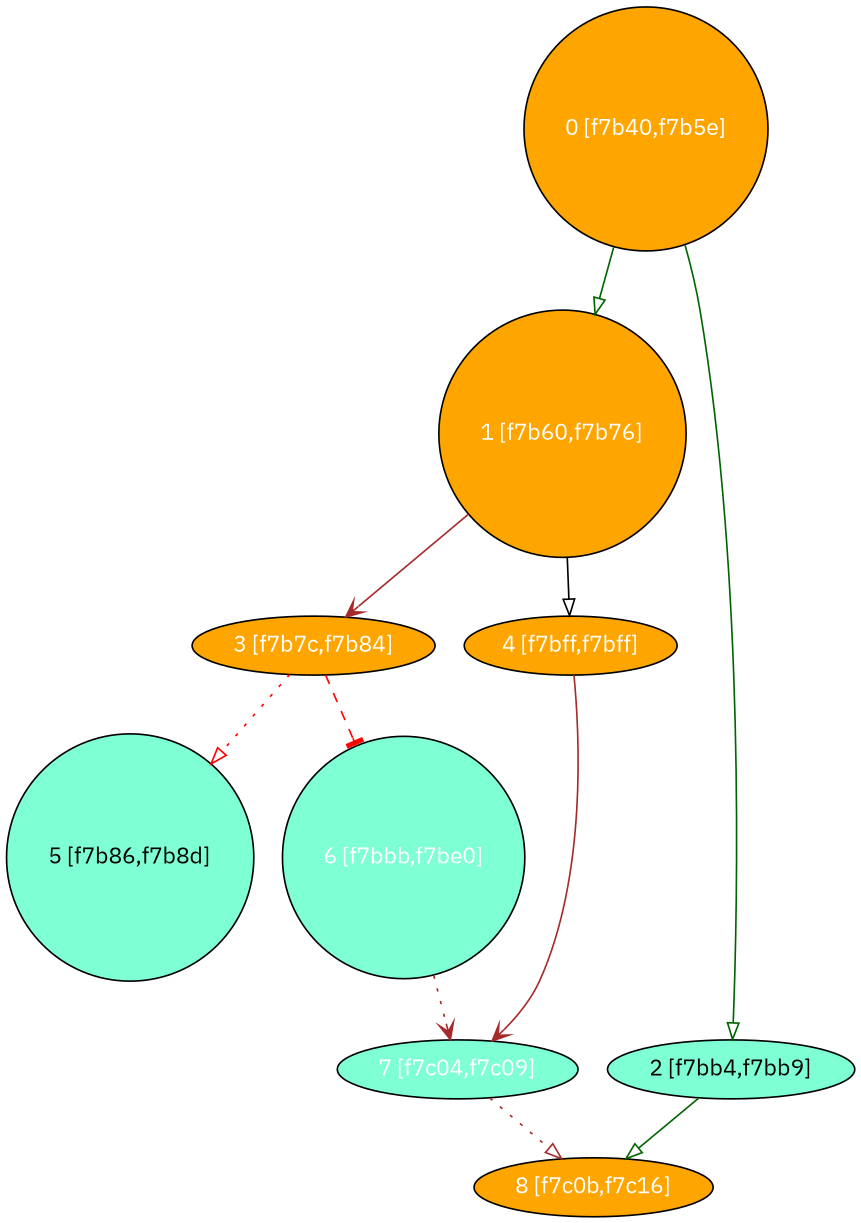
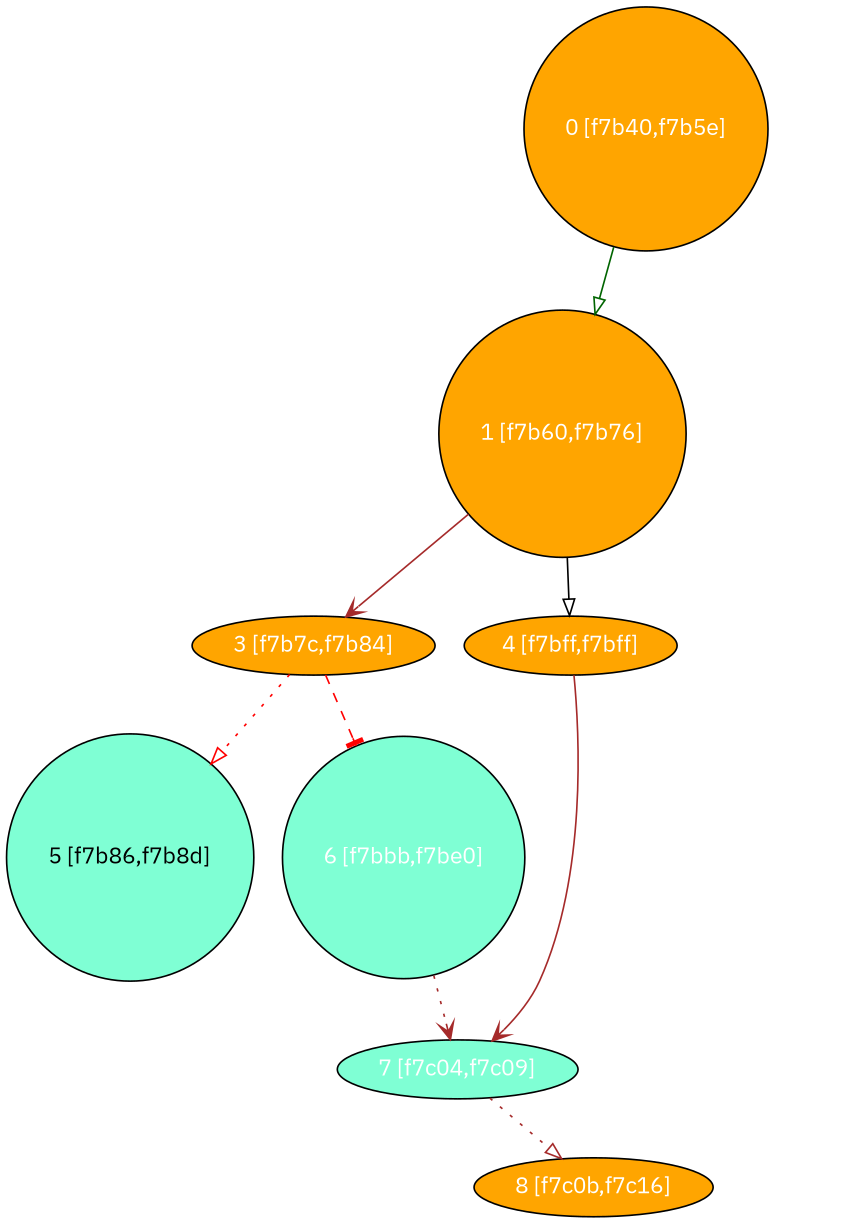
node "2 [f7bb4,f7bb9]": removed
